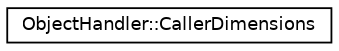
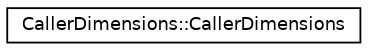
node "ObjectHandler::CallerDimensions": label "ObjectHandler::CallerDimensions" -> "CallerDimensions::CallerDimensions"
